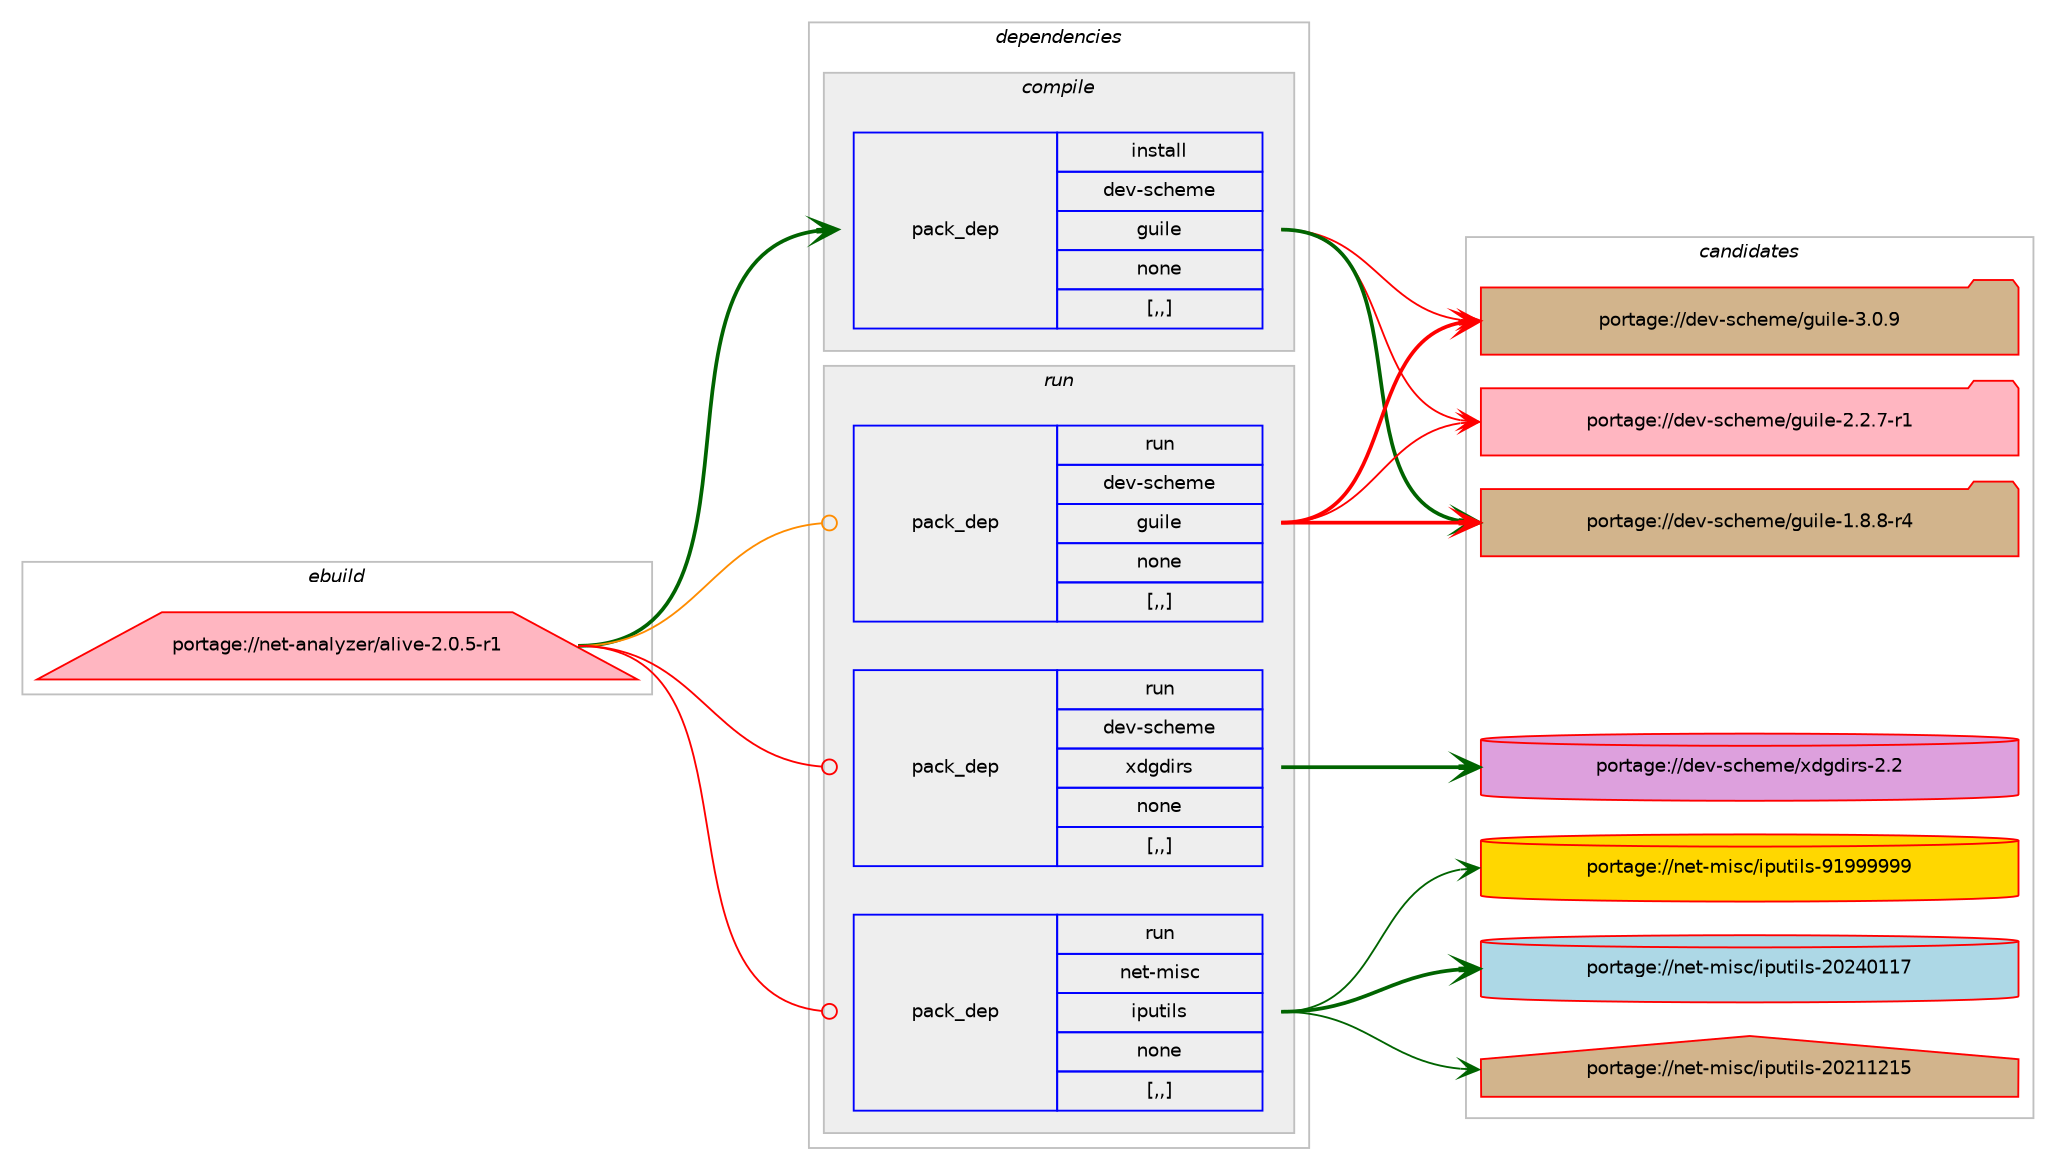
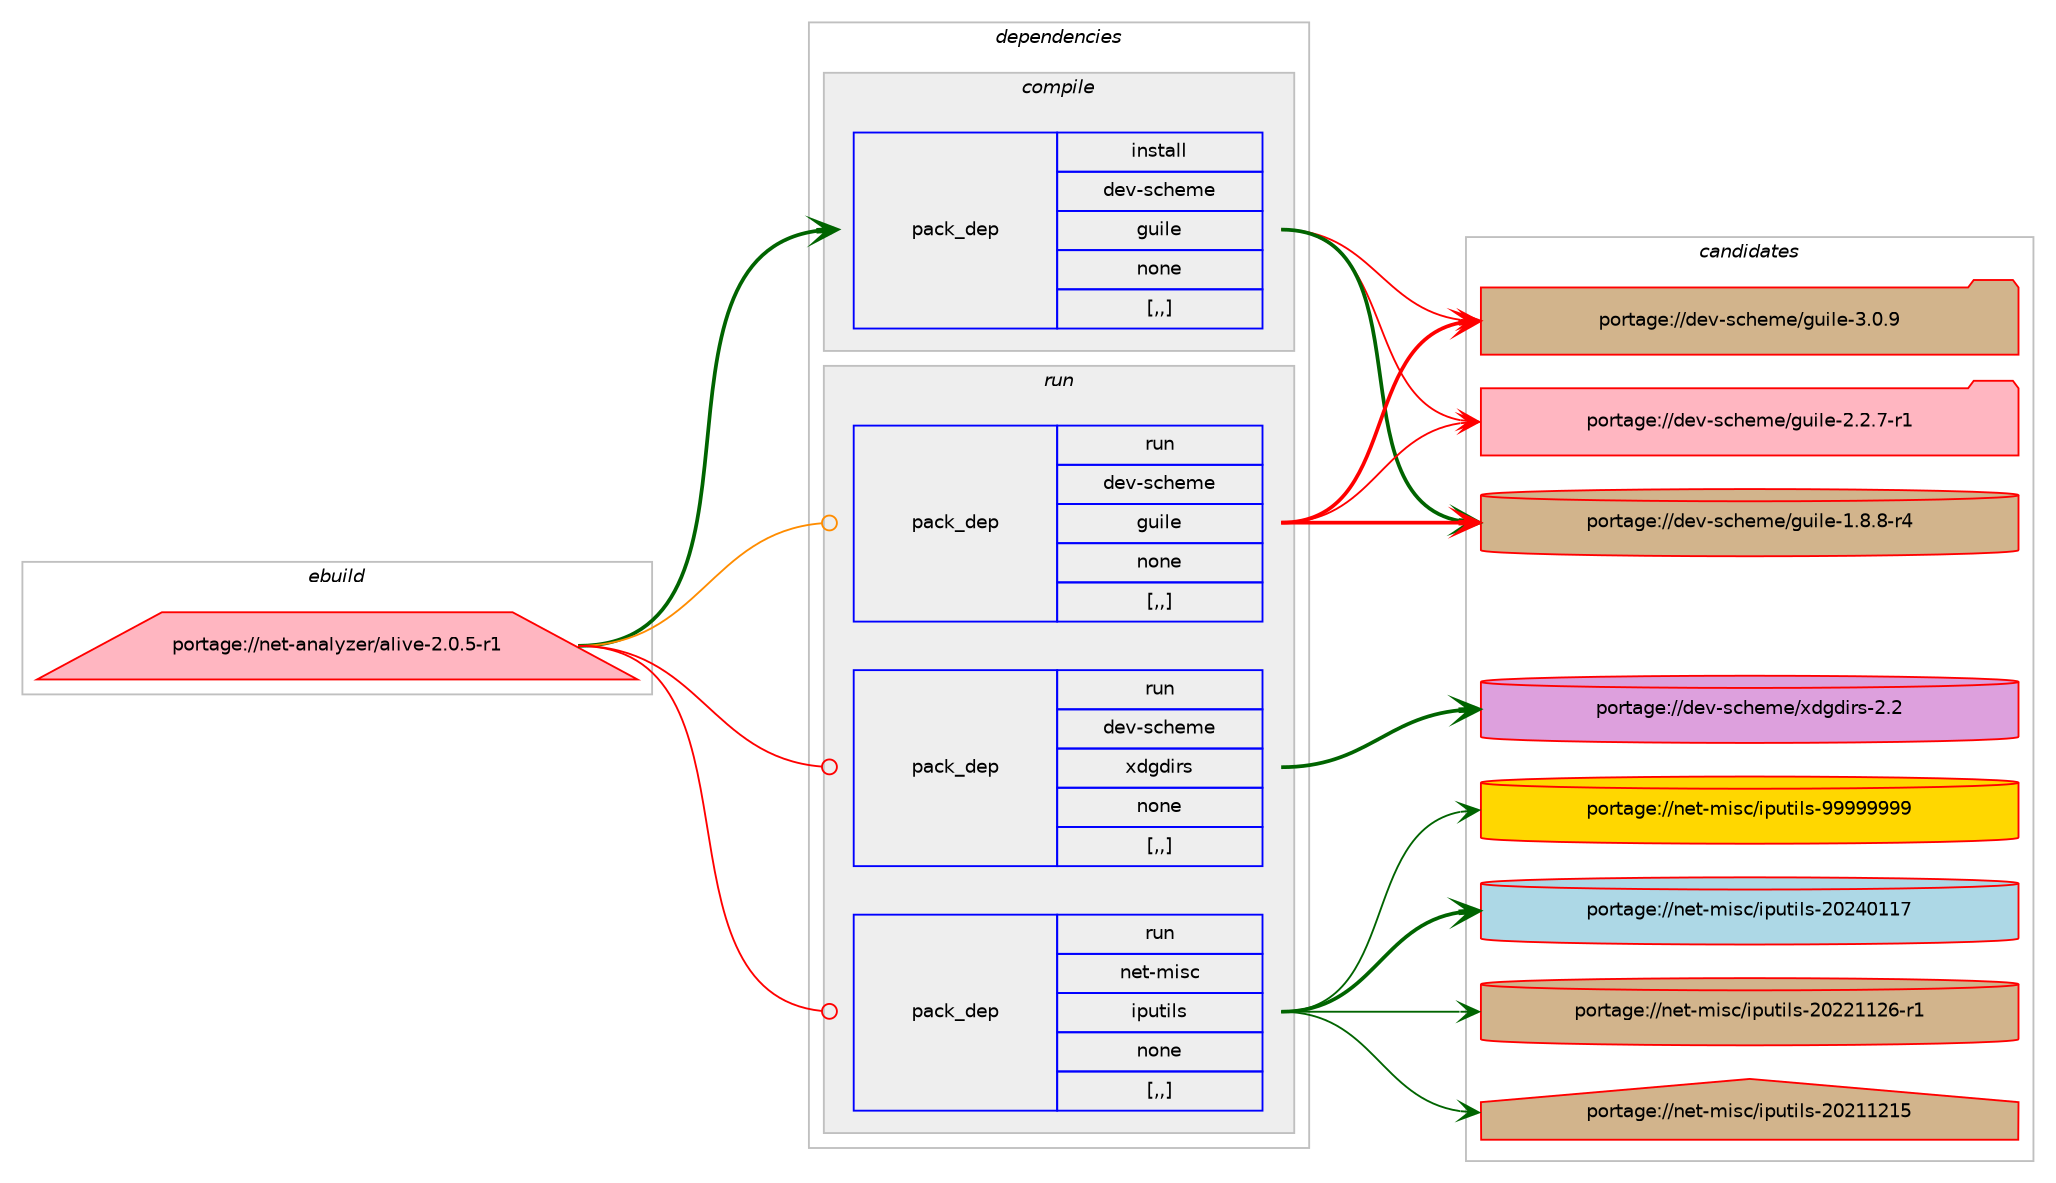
node "portage://dev-scheme/guile-1.8.8-r4": shape folder -> cylinder
node "portage://net-misc/iputils-91999999": label "portage://net-misc/iputils-91999999" -> "portage://net-misc/iputils-99999999"
node "portage://net-misc/iputils-20221126-r1": added
